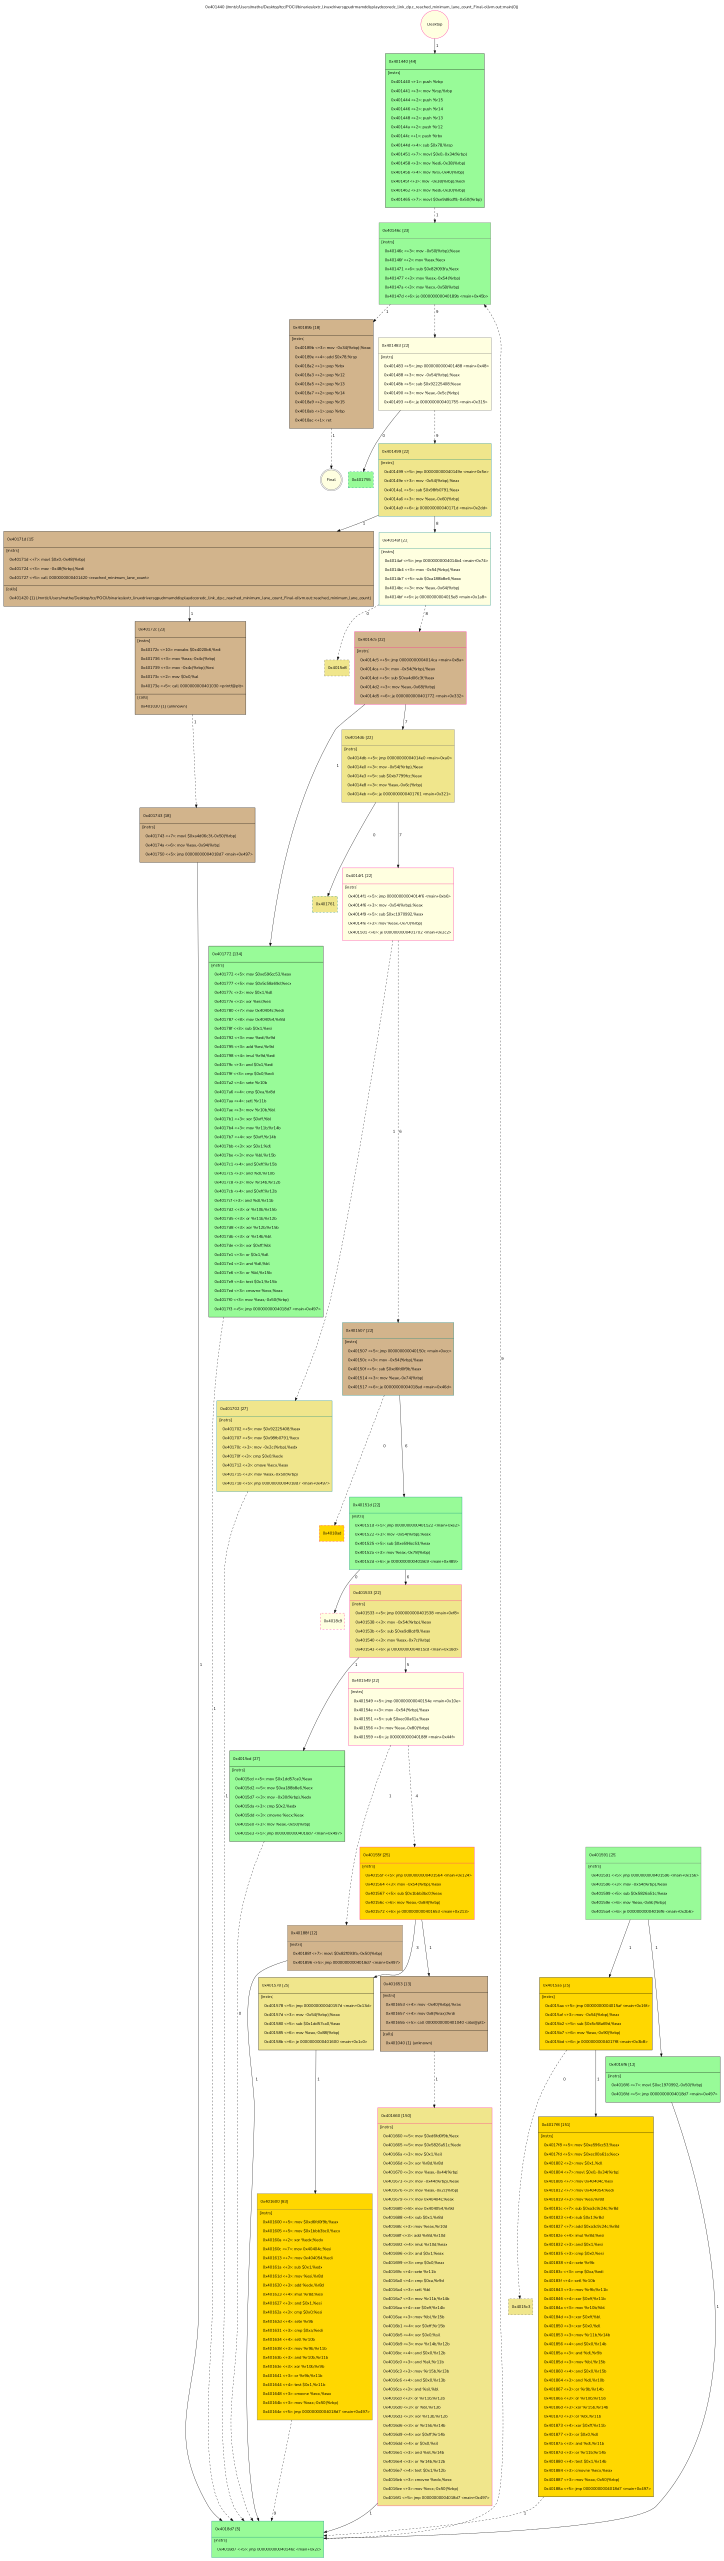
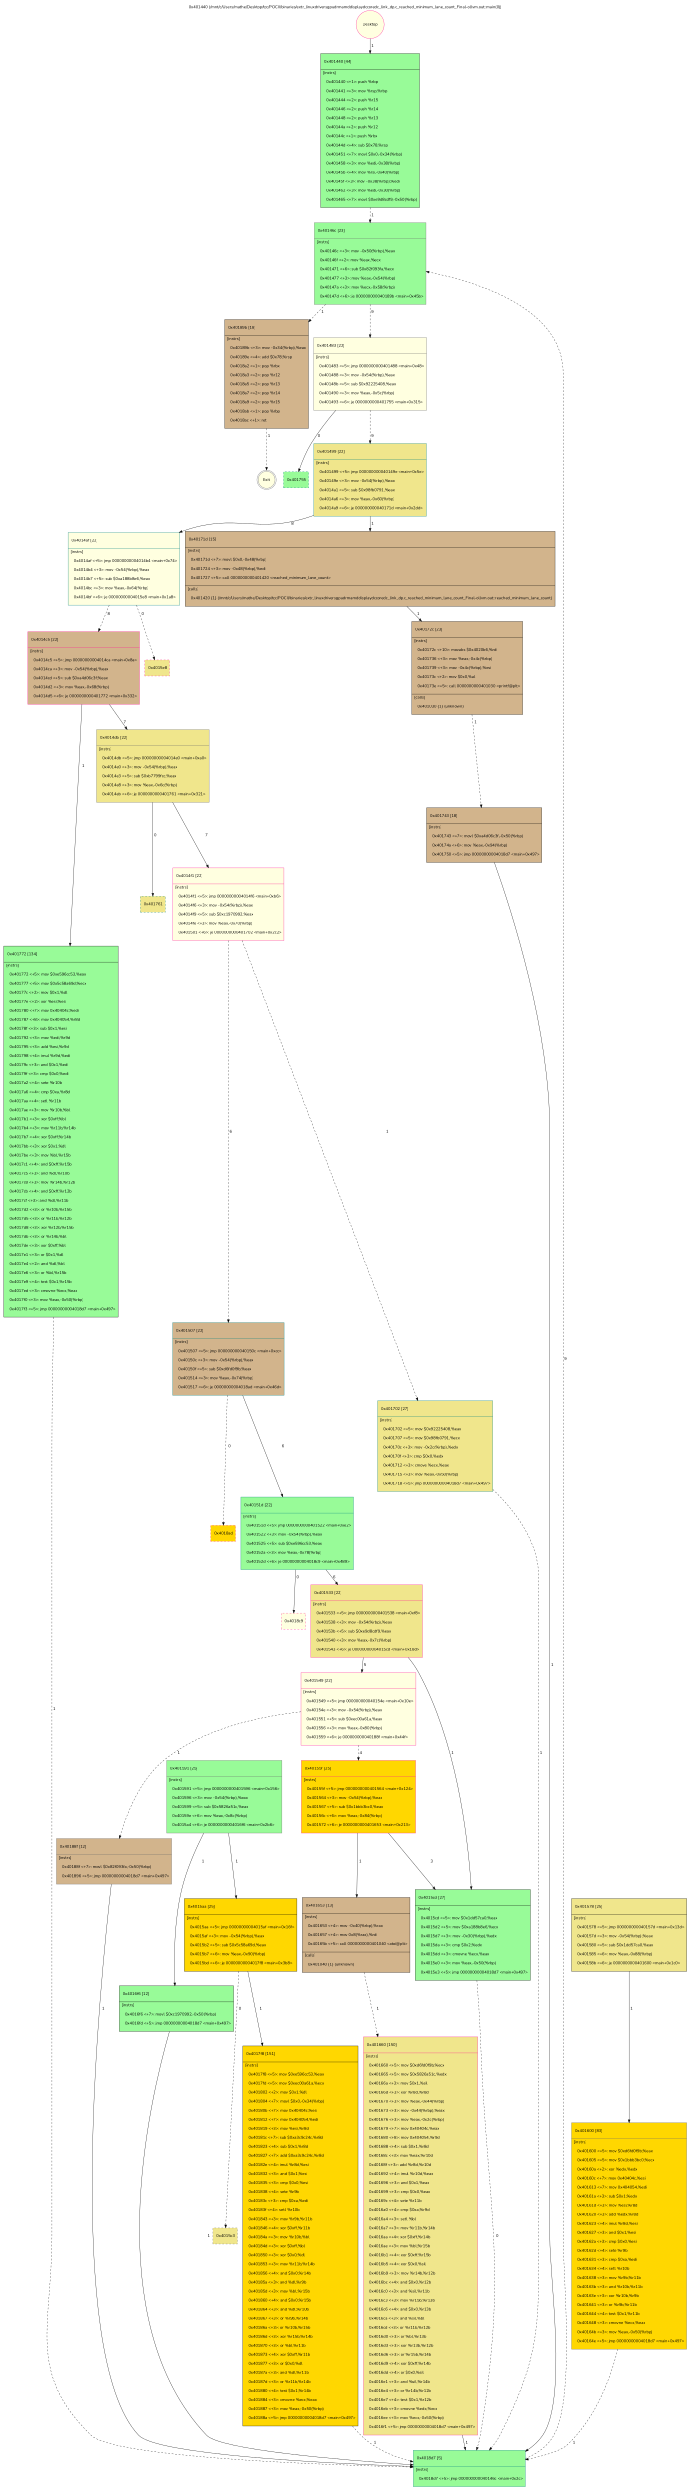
node "Final": label "Final" -> "Exit"
node "0x4015e8": color gray40 -> deeppink
edge "0x40155f [25]" -> "0x401578 [25]": now "0x40155f [25]" -> "0x4015cd [27]"
edge "0x401600 [83]" -> "0x4018d7 [5]": label " 9" -> " 1"
